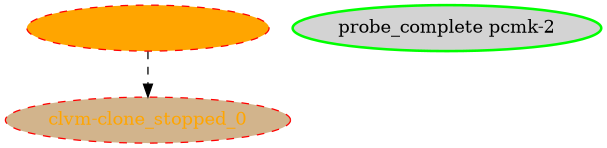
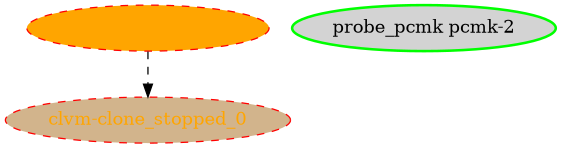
node "probe_complete pcmk-2": label "probe_complete pcmk-2" -> "probe_pcmk pcmk-2"
